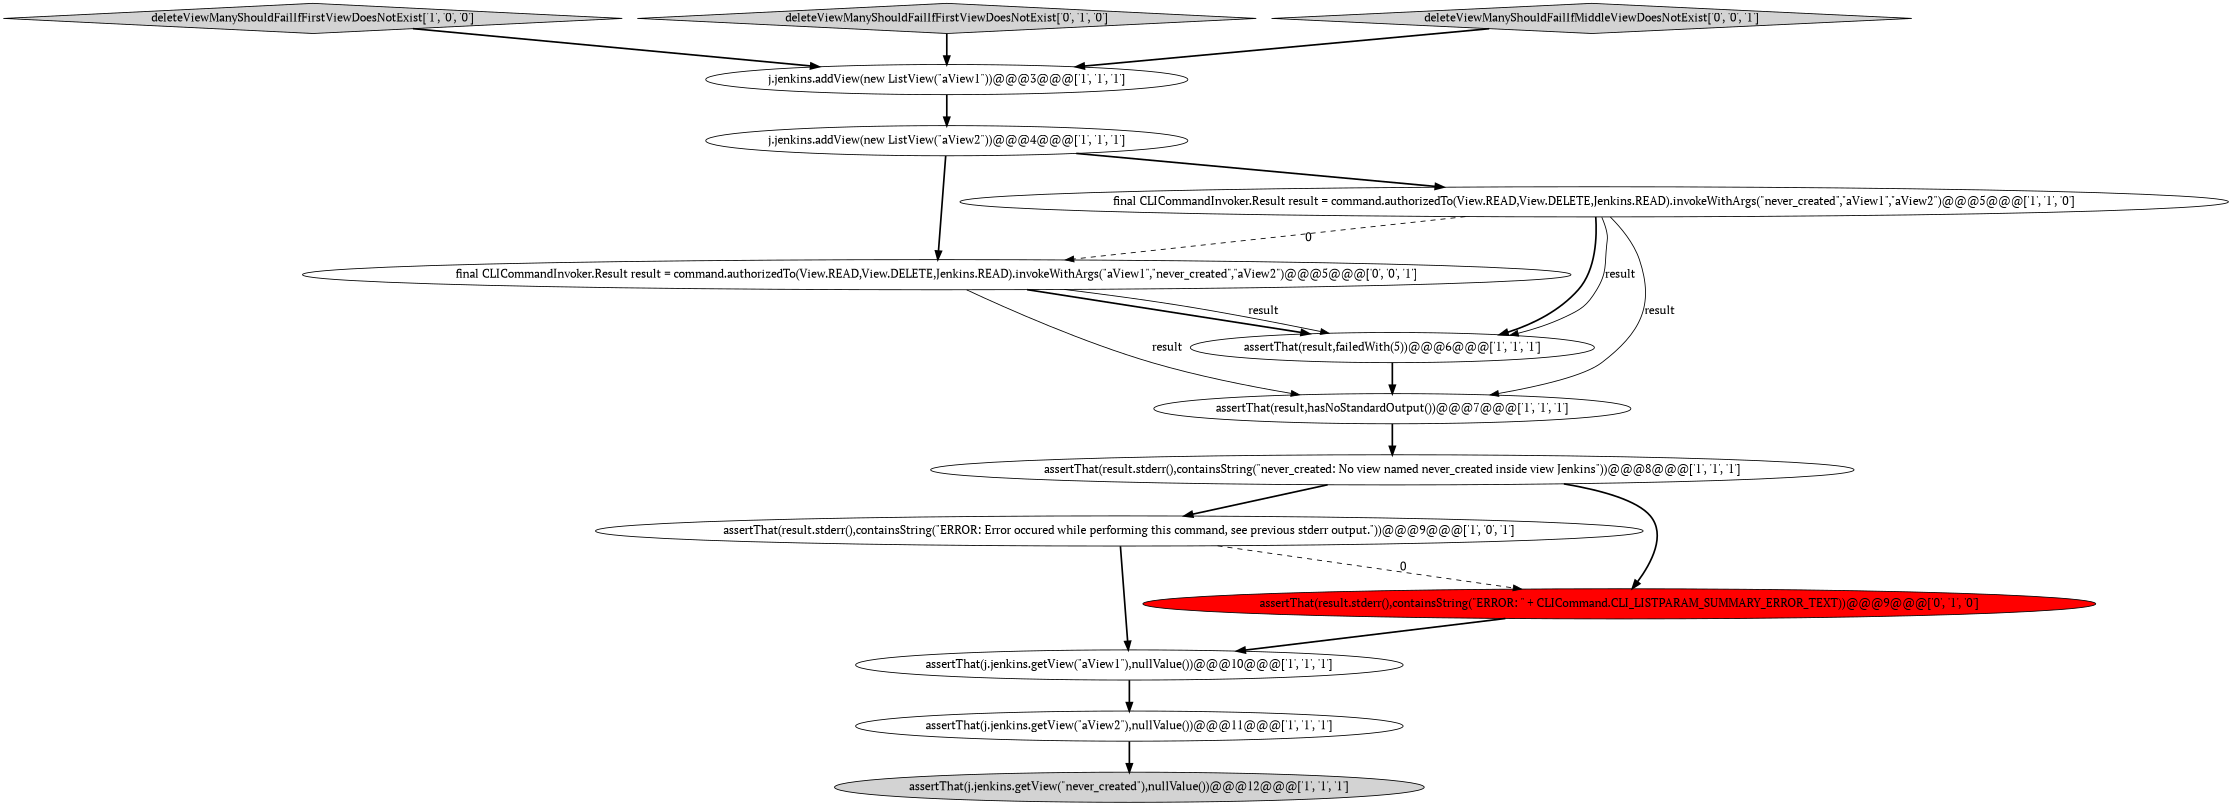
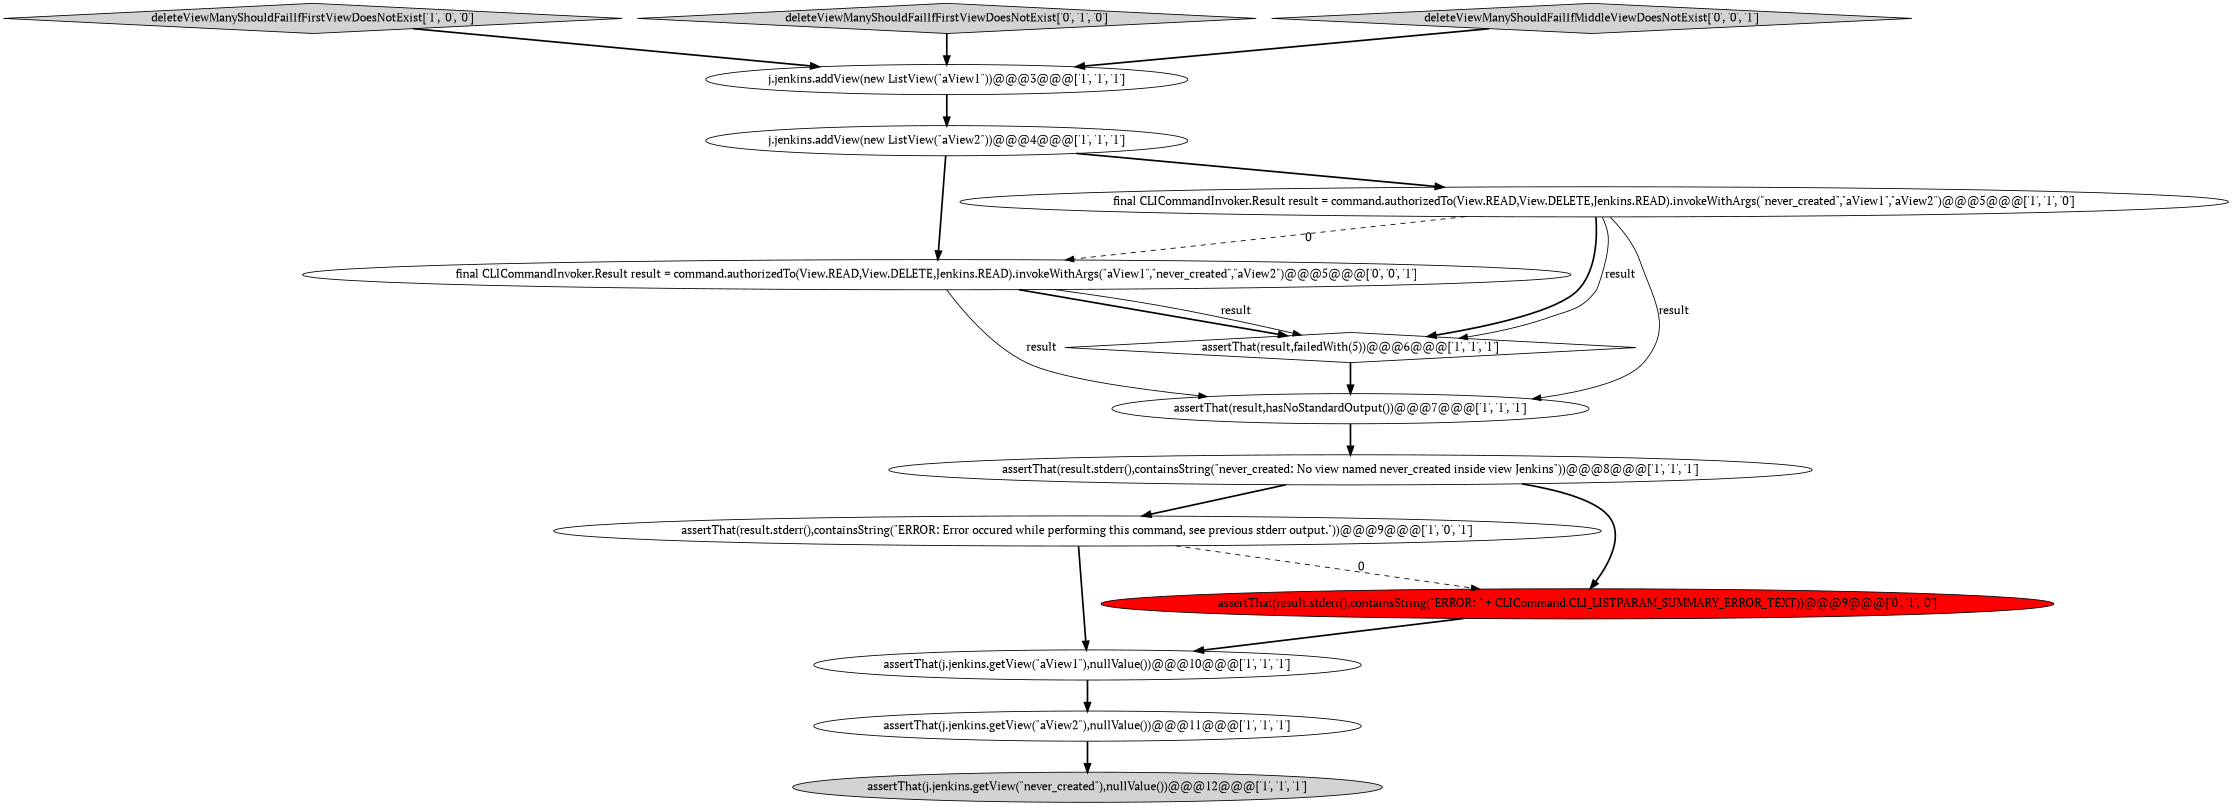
node "assertThat(result,failedWith(5))@@@6@@@['1', '1', '1']": shape ellipse -> diamond
